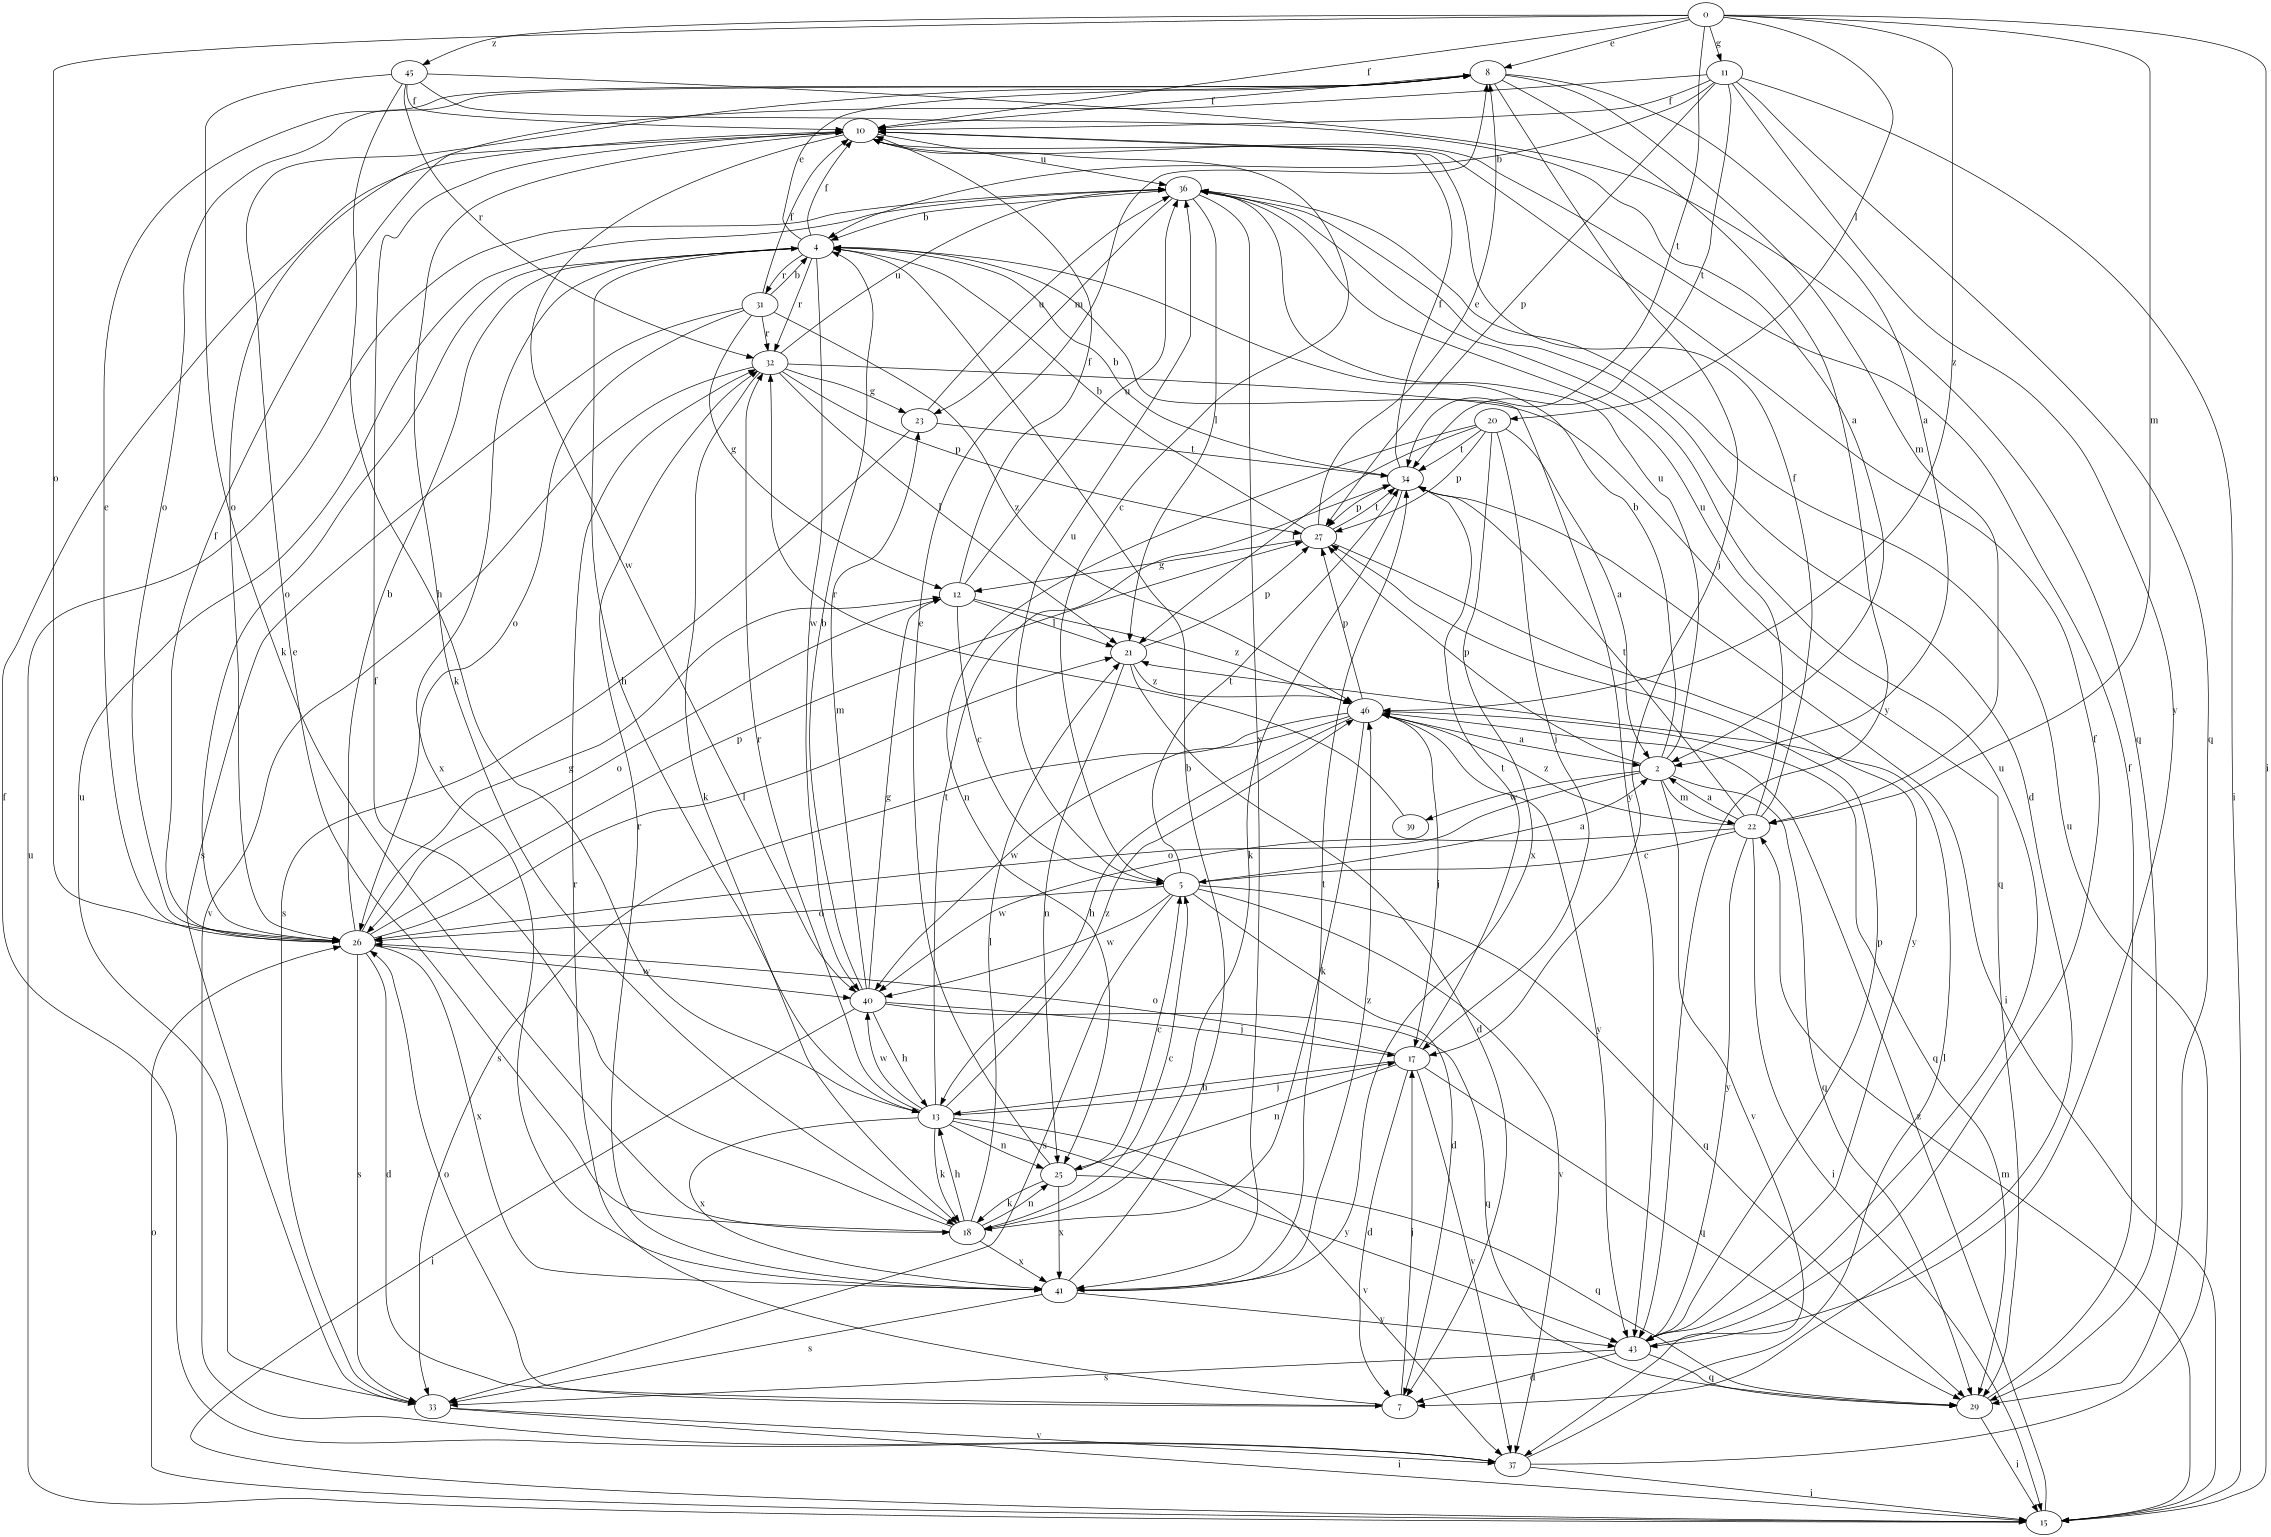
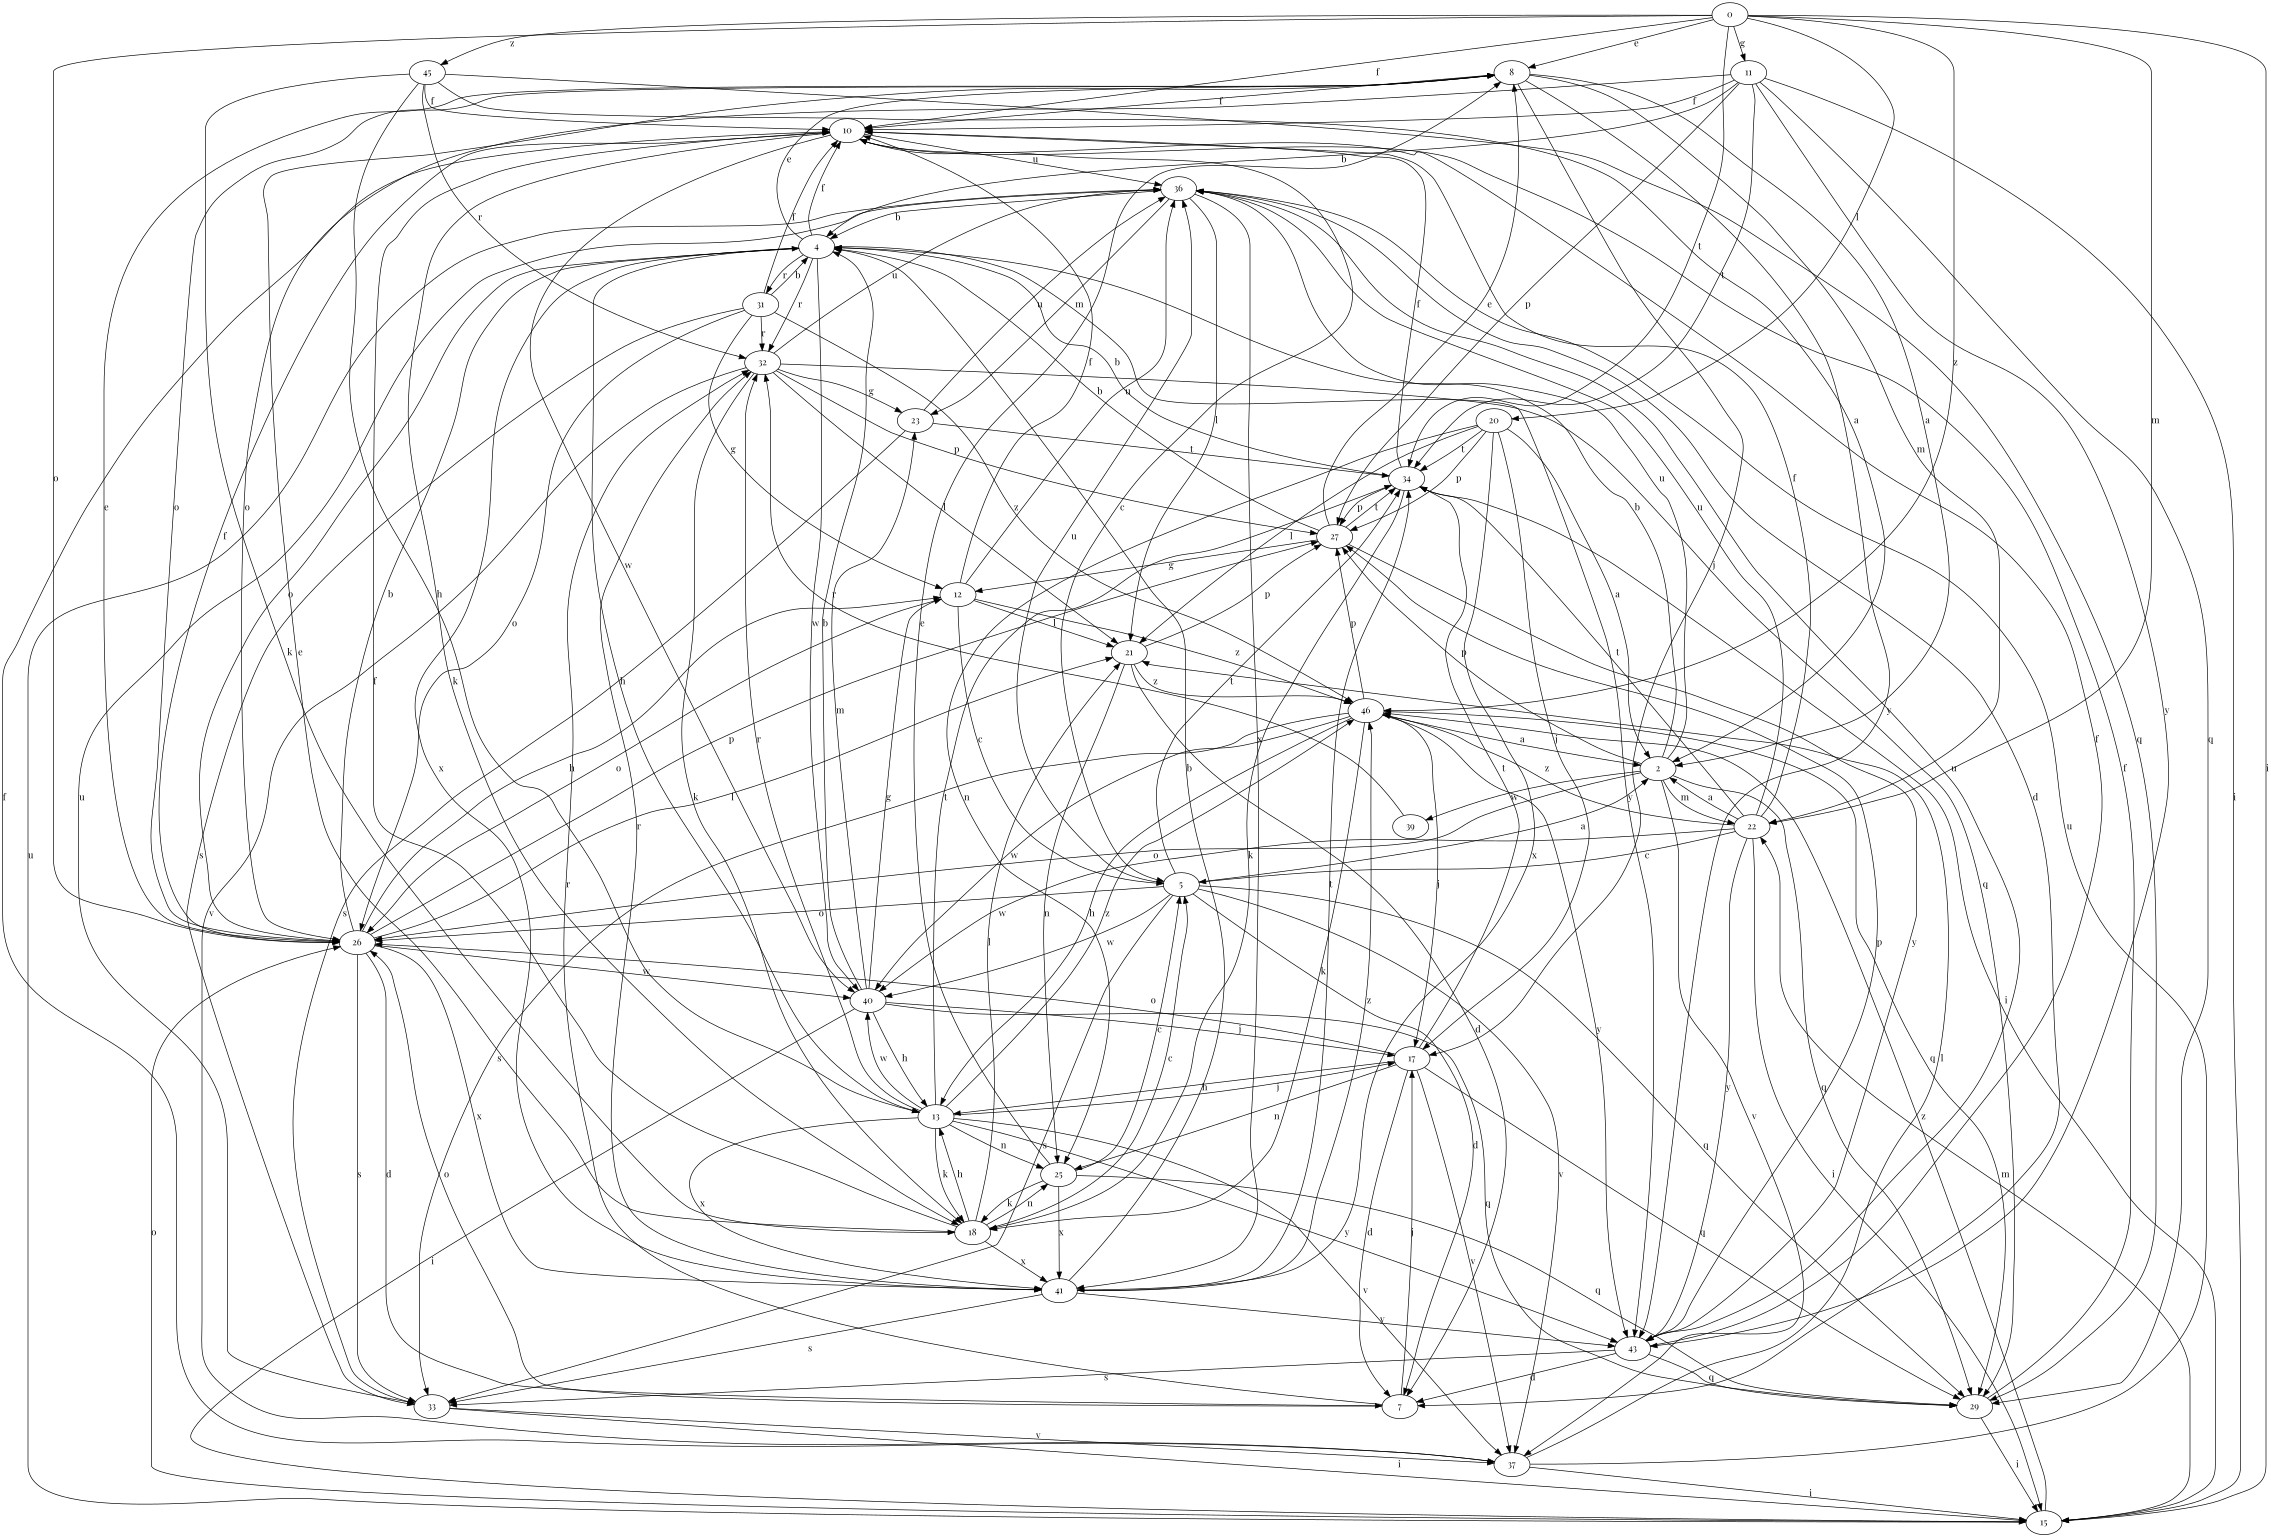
edge "26" -> "12": label "g" -> "h"
